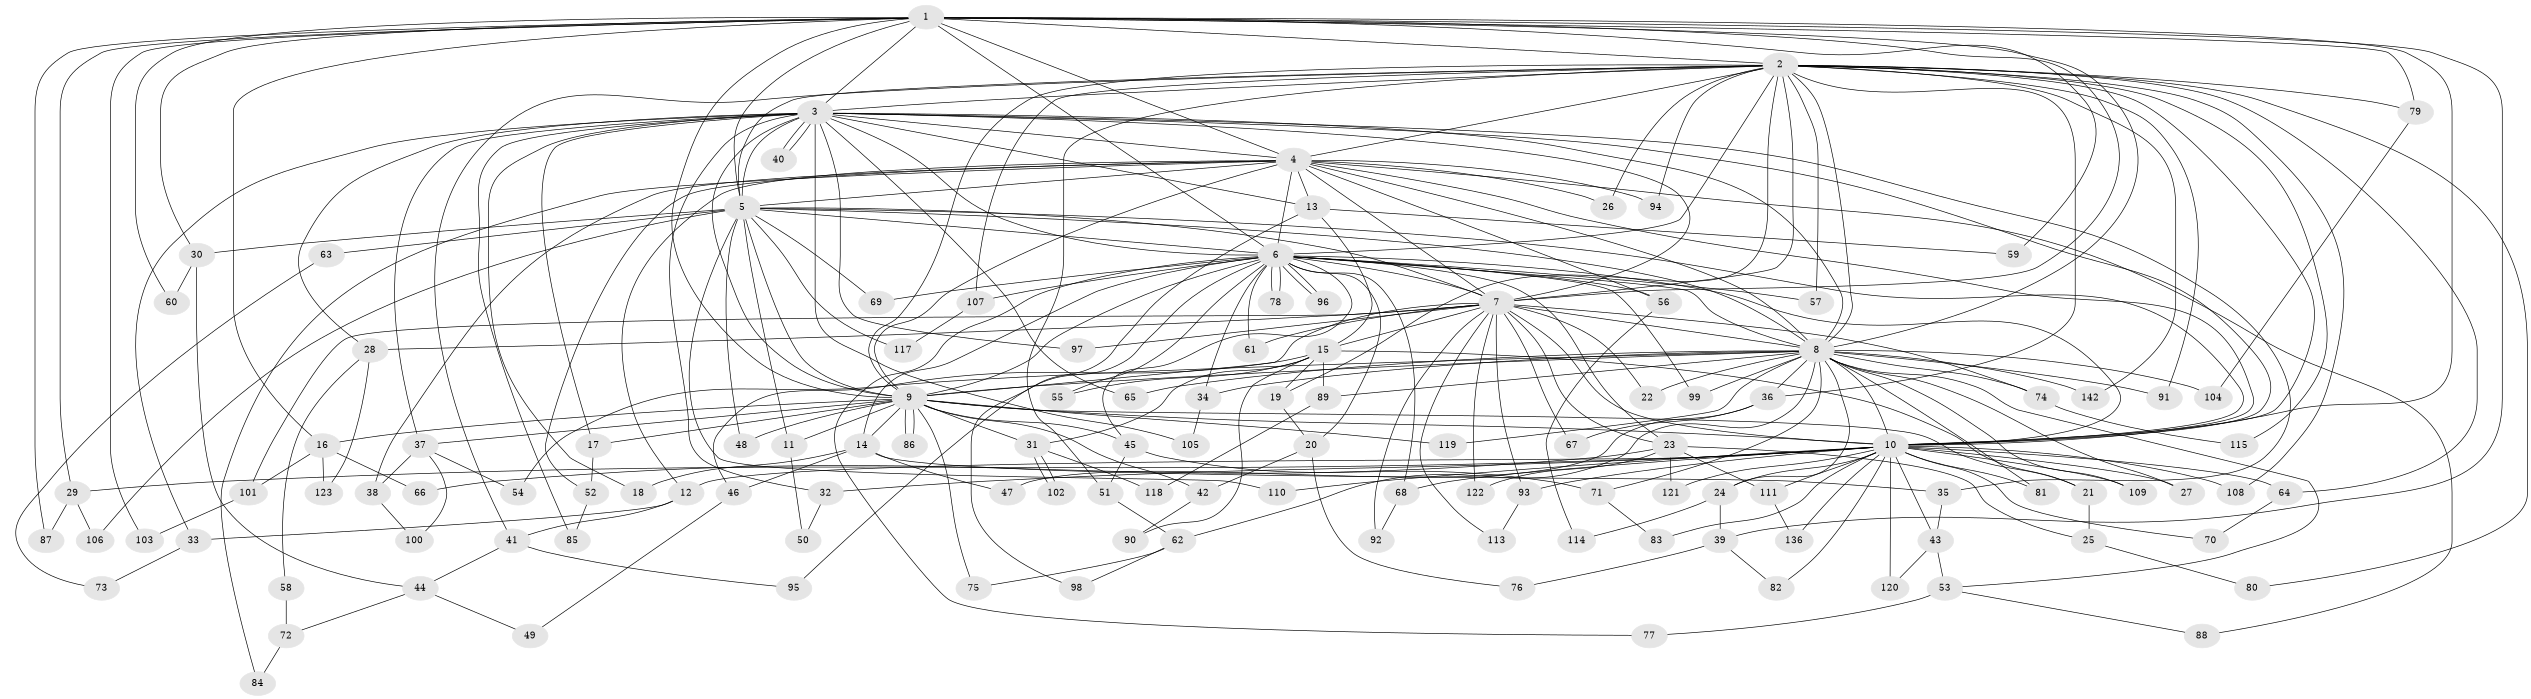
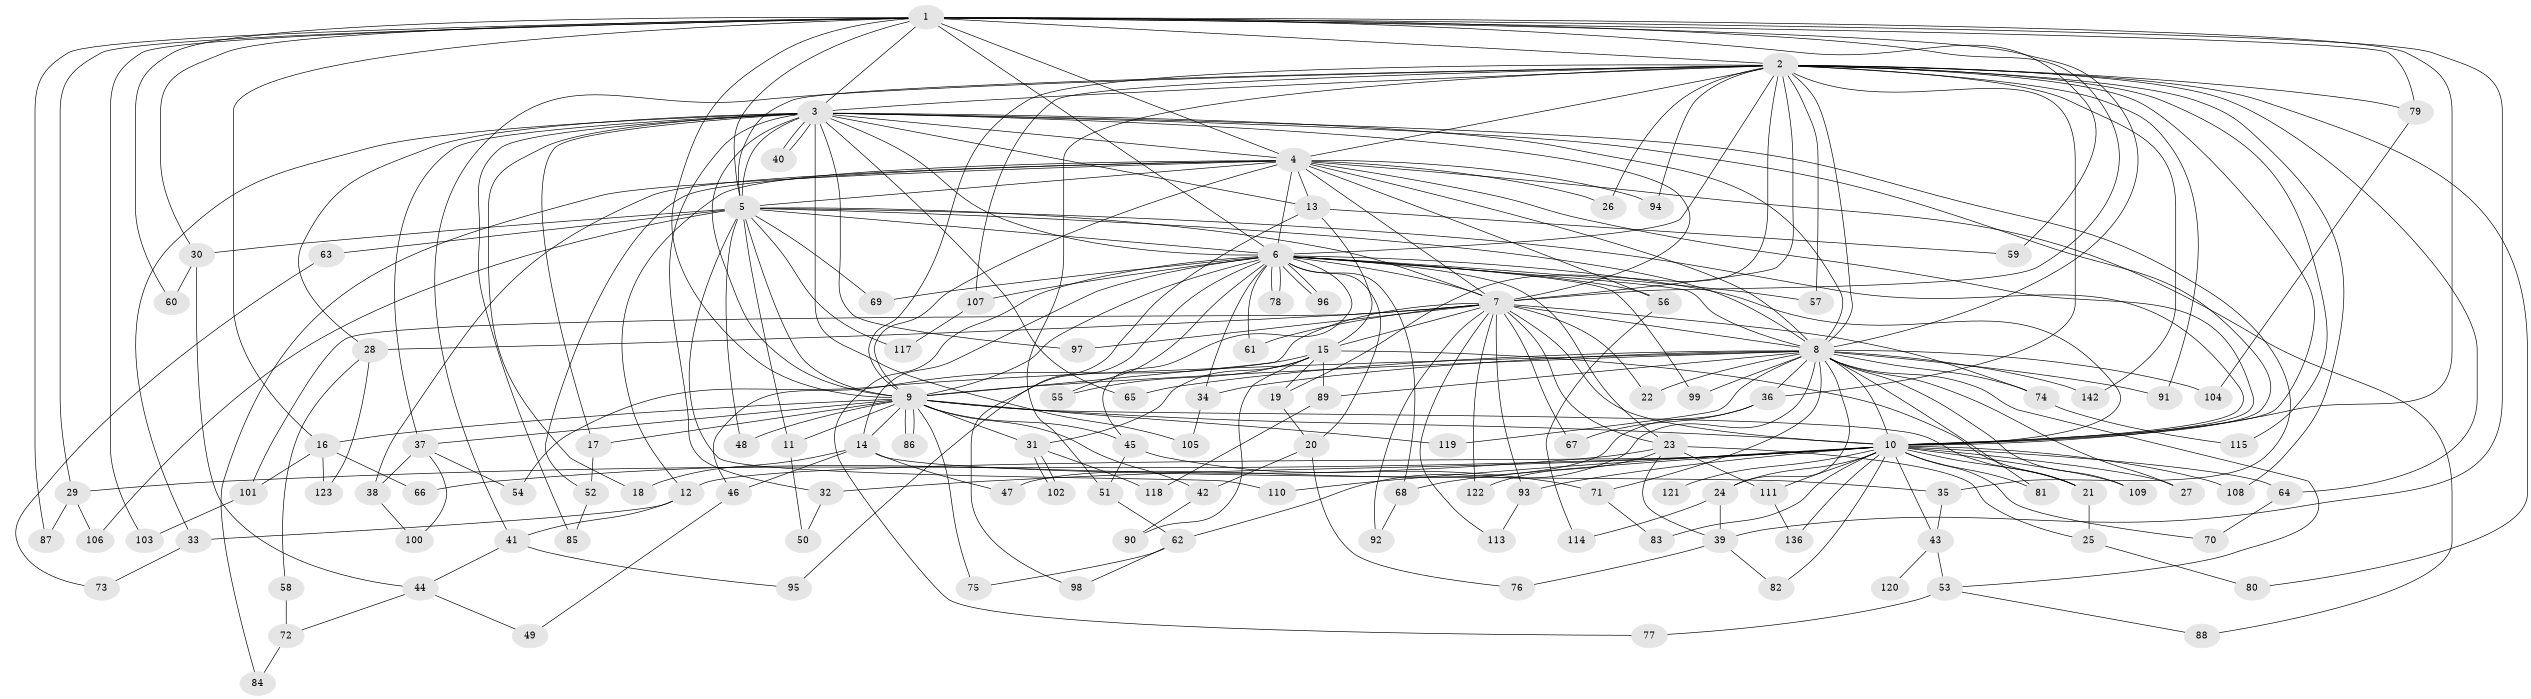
edge "23" -- "121": now "23" -- "39"
edge "10" -- "120": now "10" -- "21"
